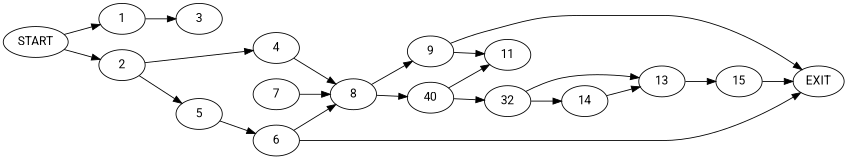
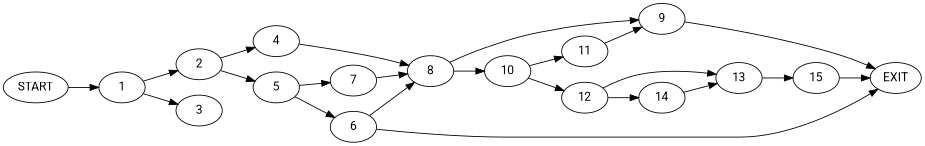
edge "START" -> "2": now "1" -> "2"
edge "9" -> "11": reversed
edge "5" -> "7": added
node "40": label "40" -> "10"
node "32": label "32" -> "12"
